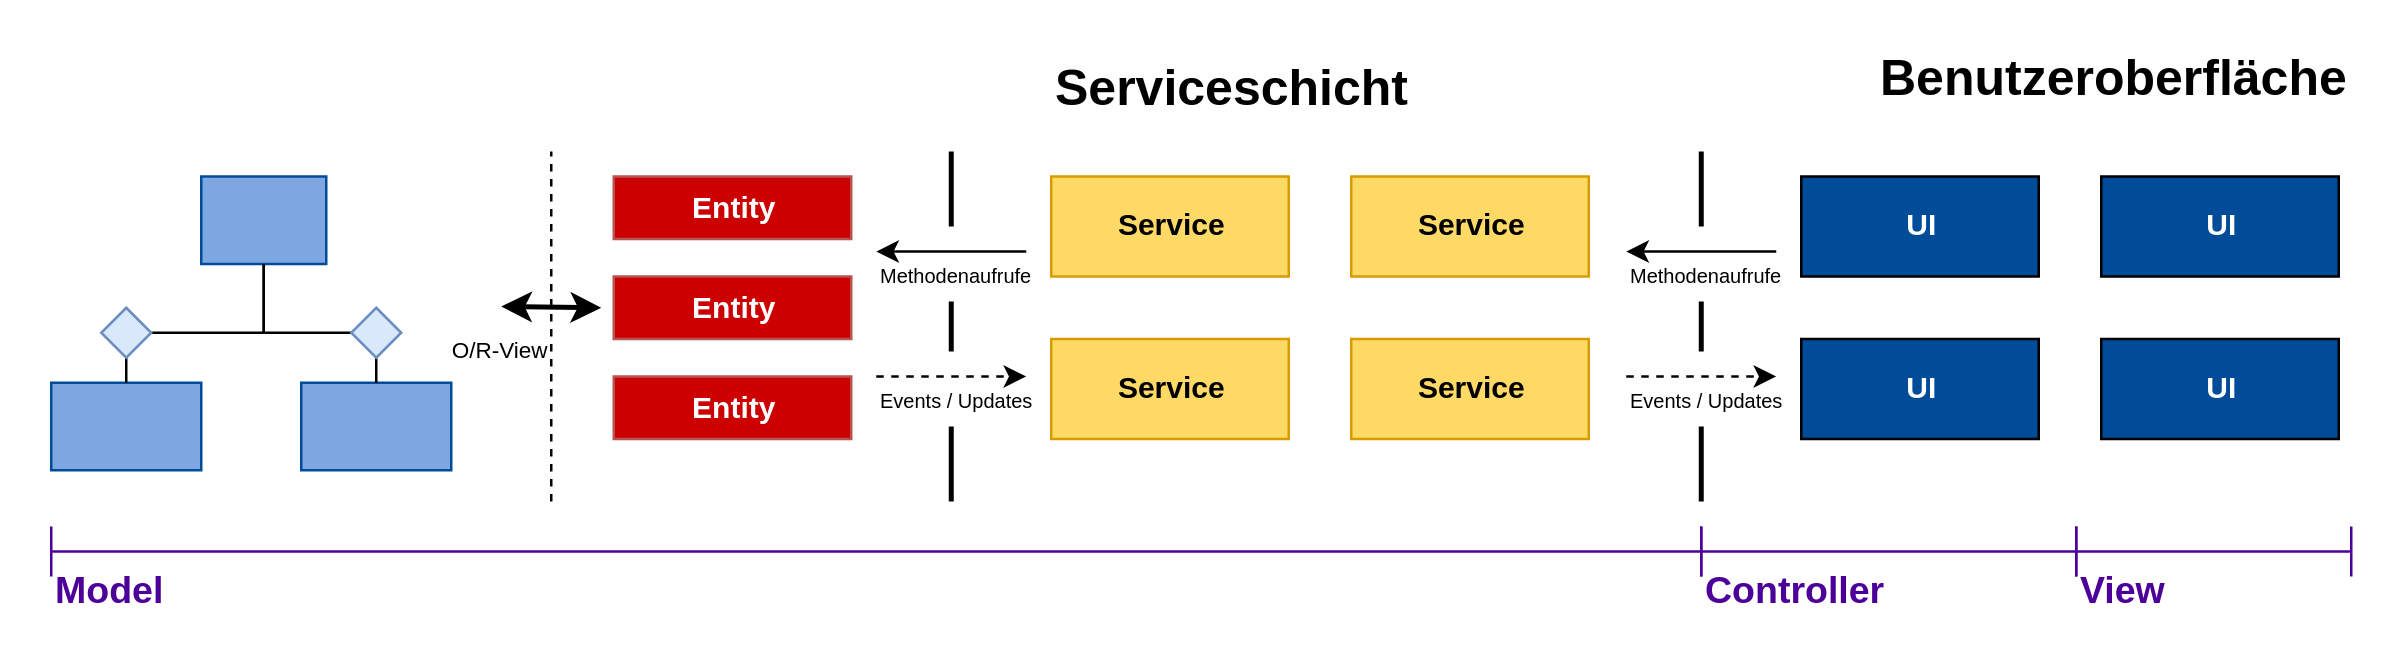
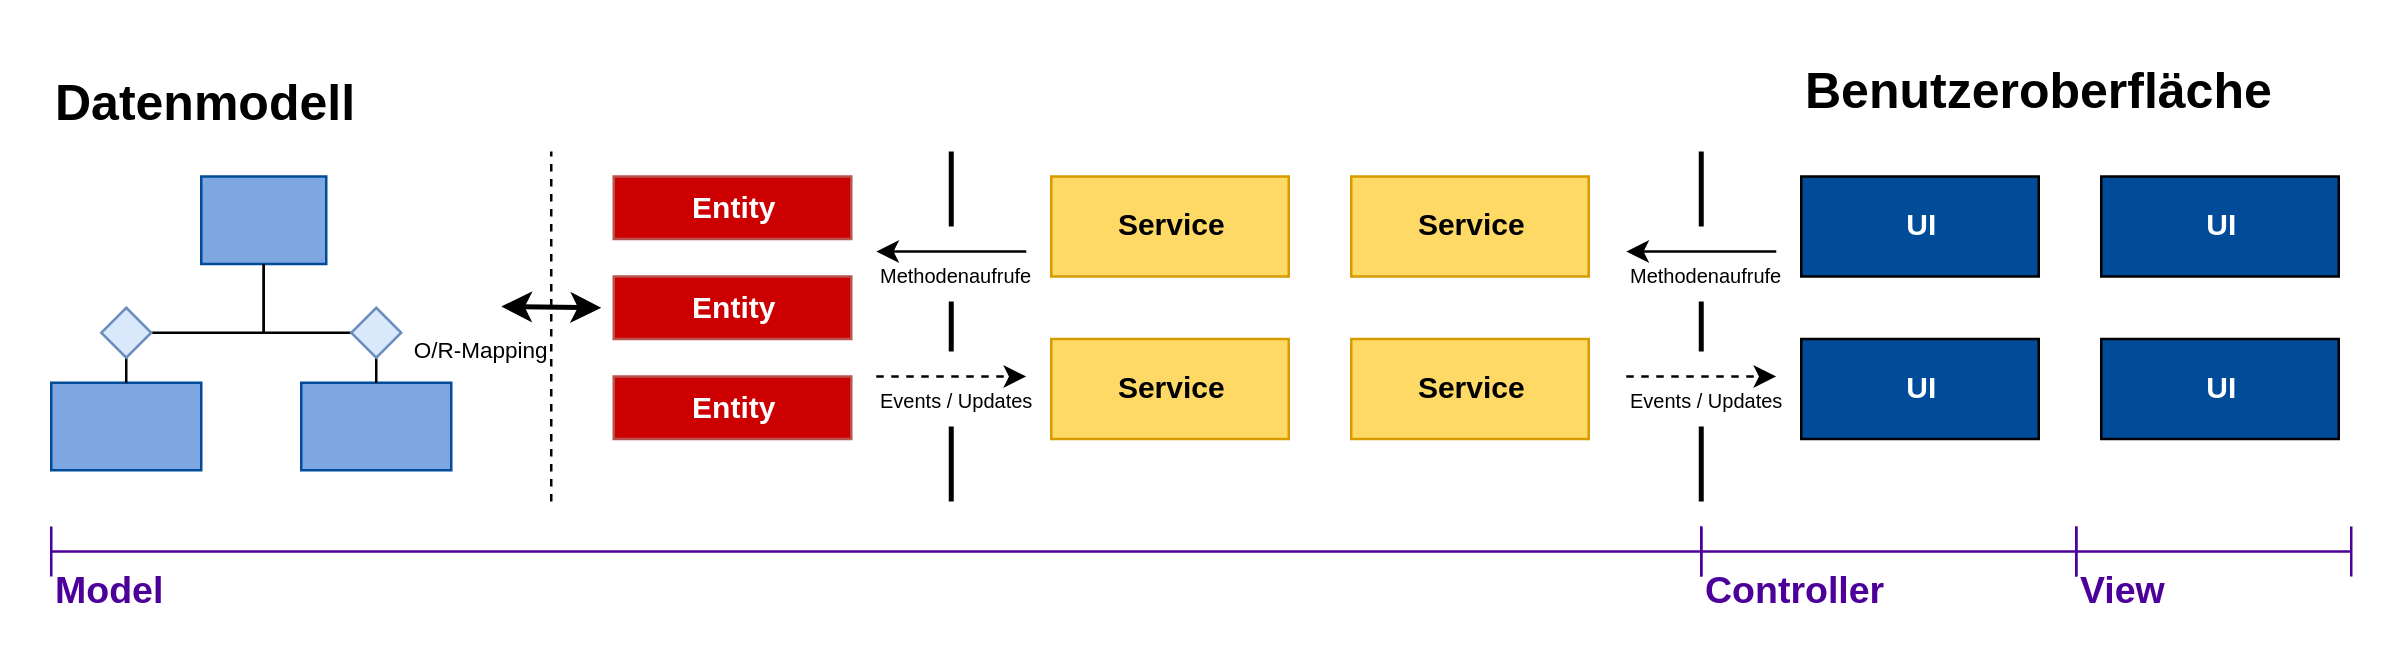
node "Benutzeroberfläche": moved (2126, 76) -> (2051, 89)
node "Serviceschicht": removed
node "Datenmodell": added
node "O/R-View": label "O/R-View" -> "O/R-Mapping"
